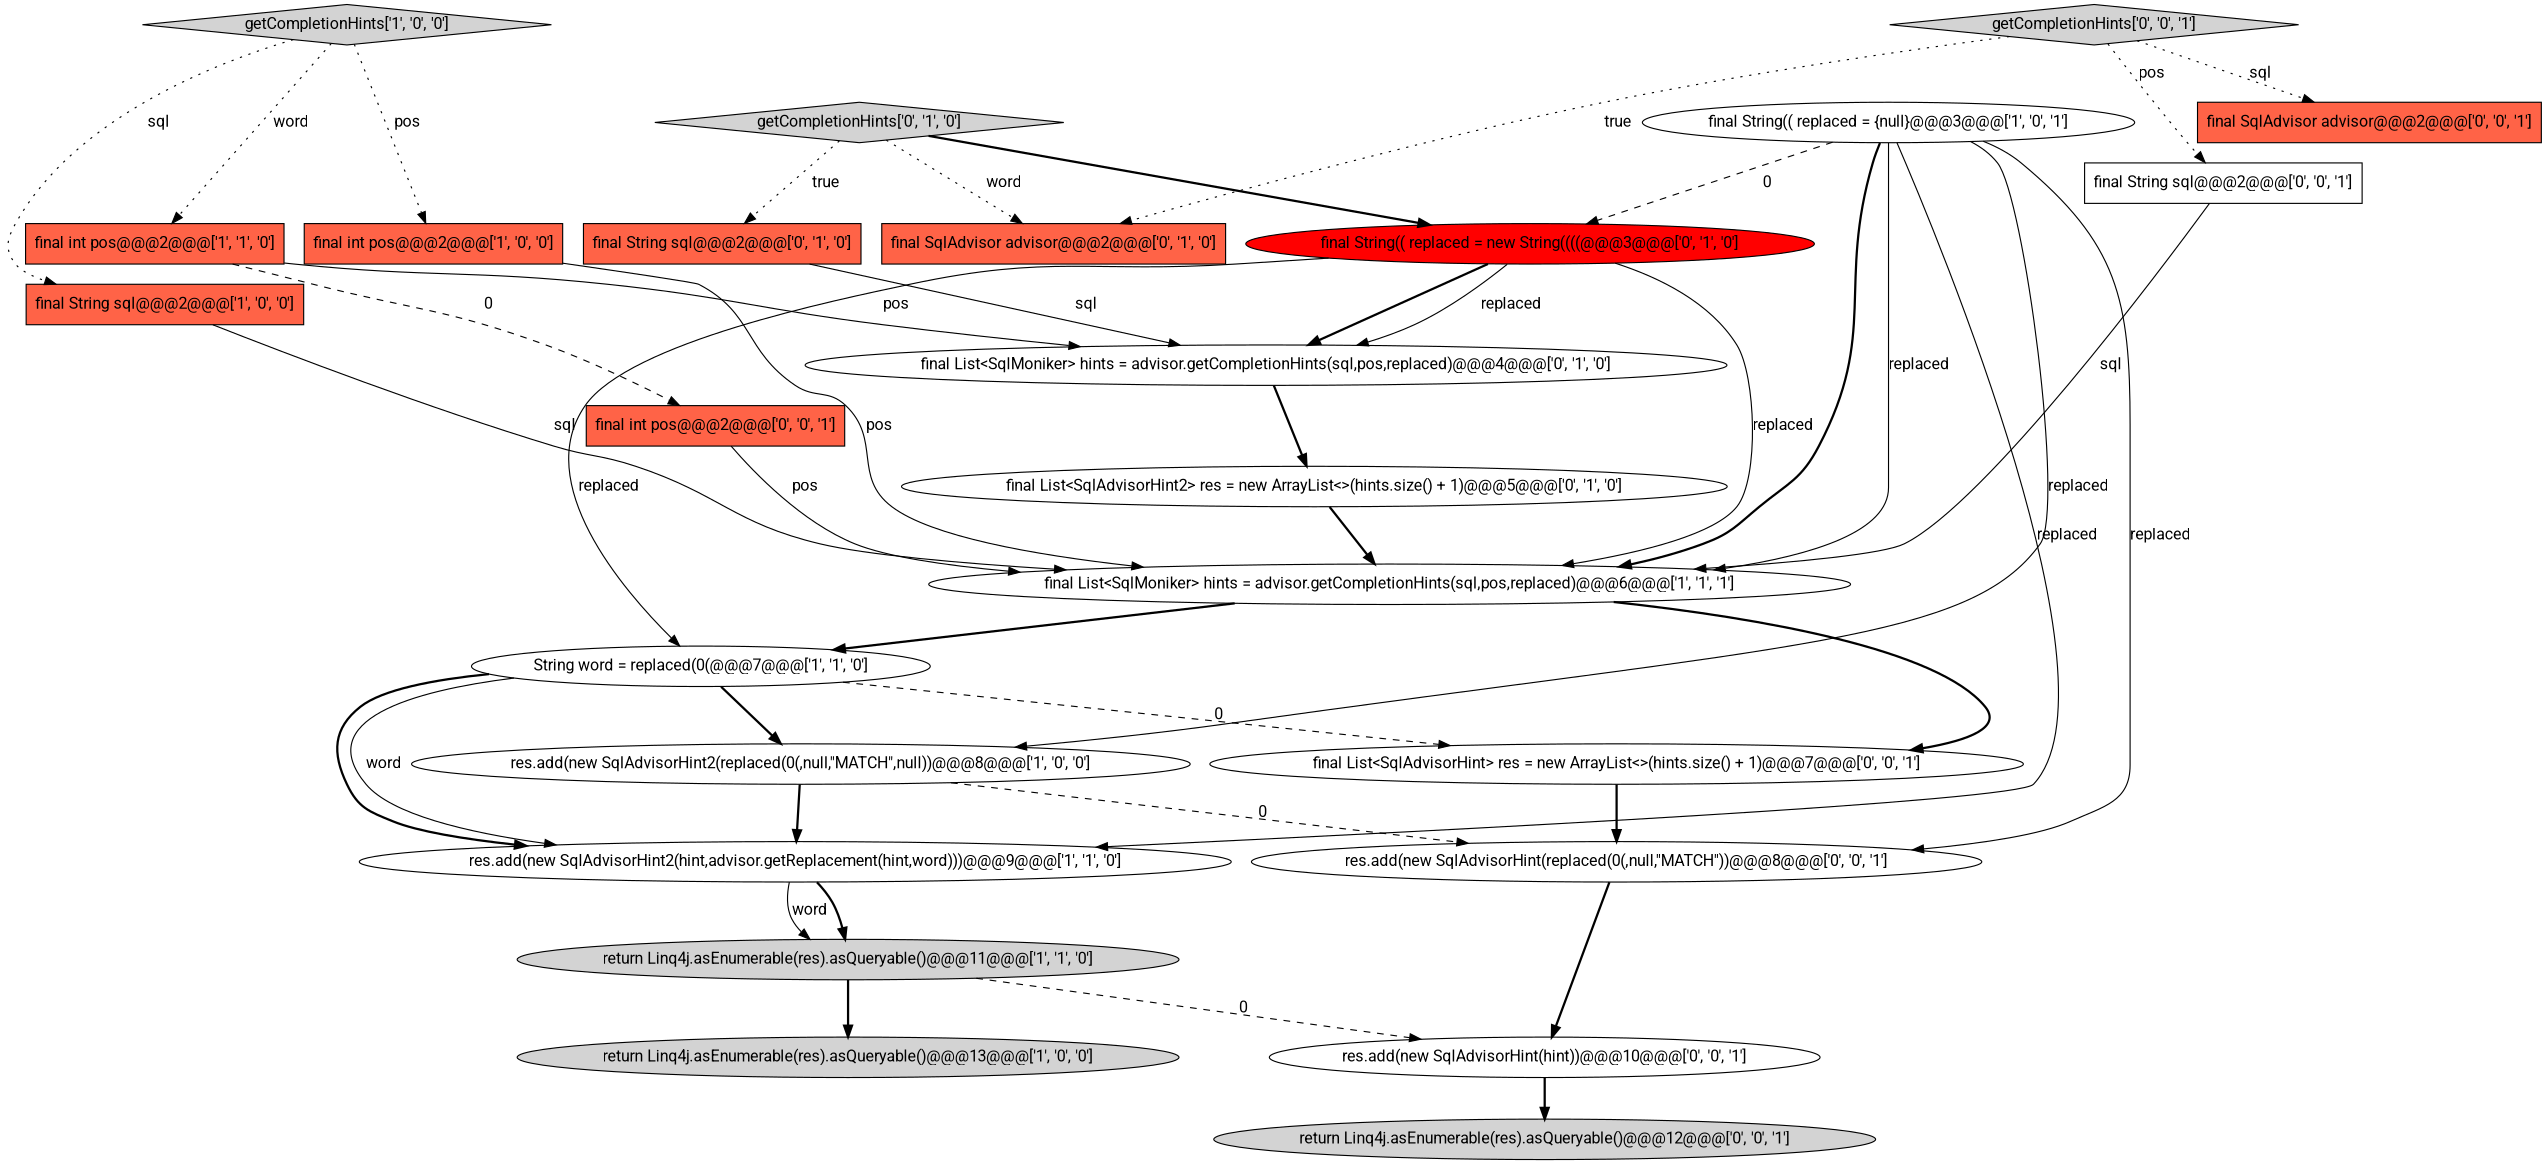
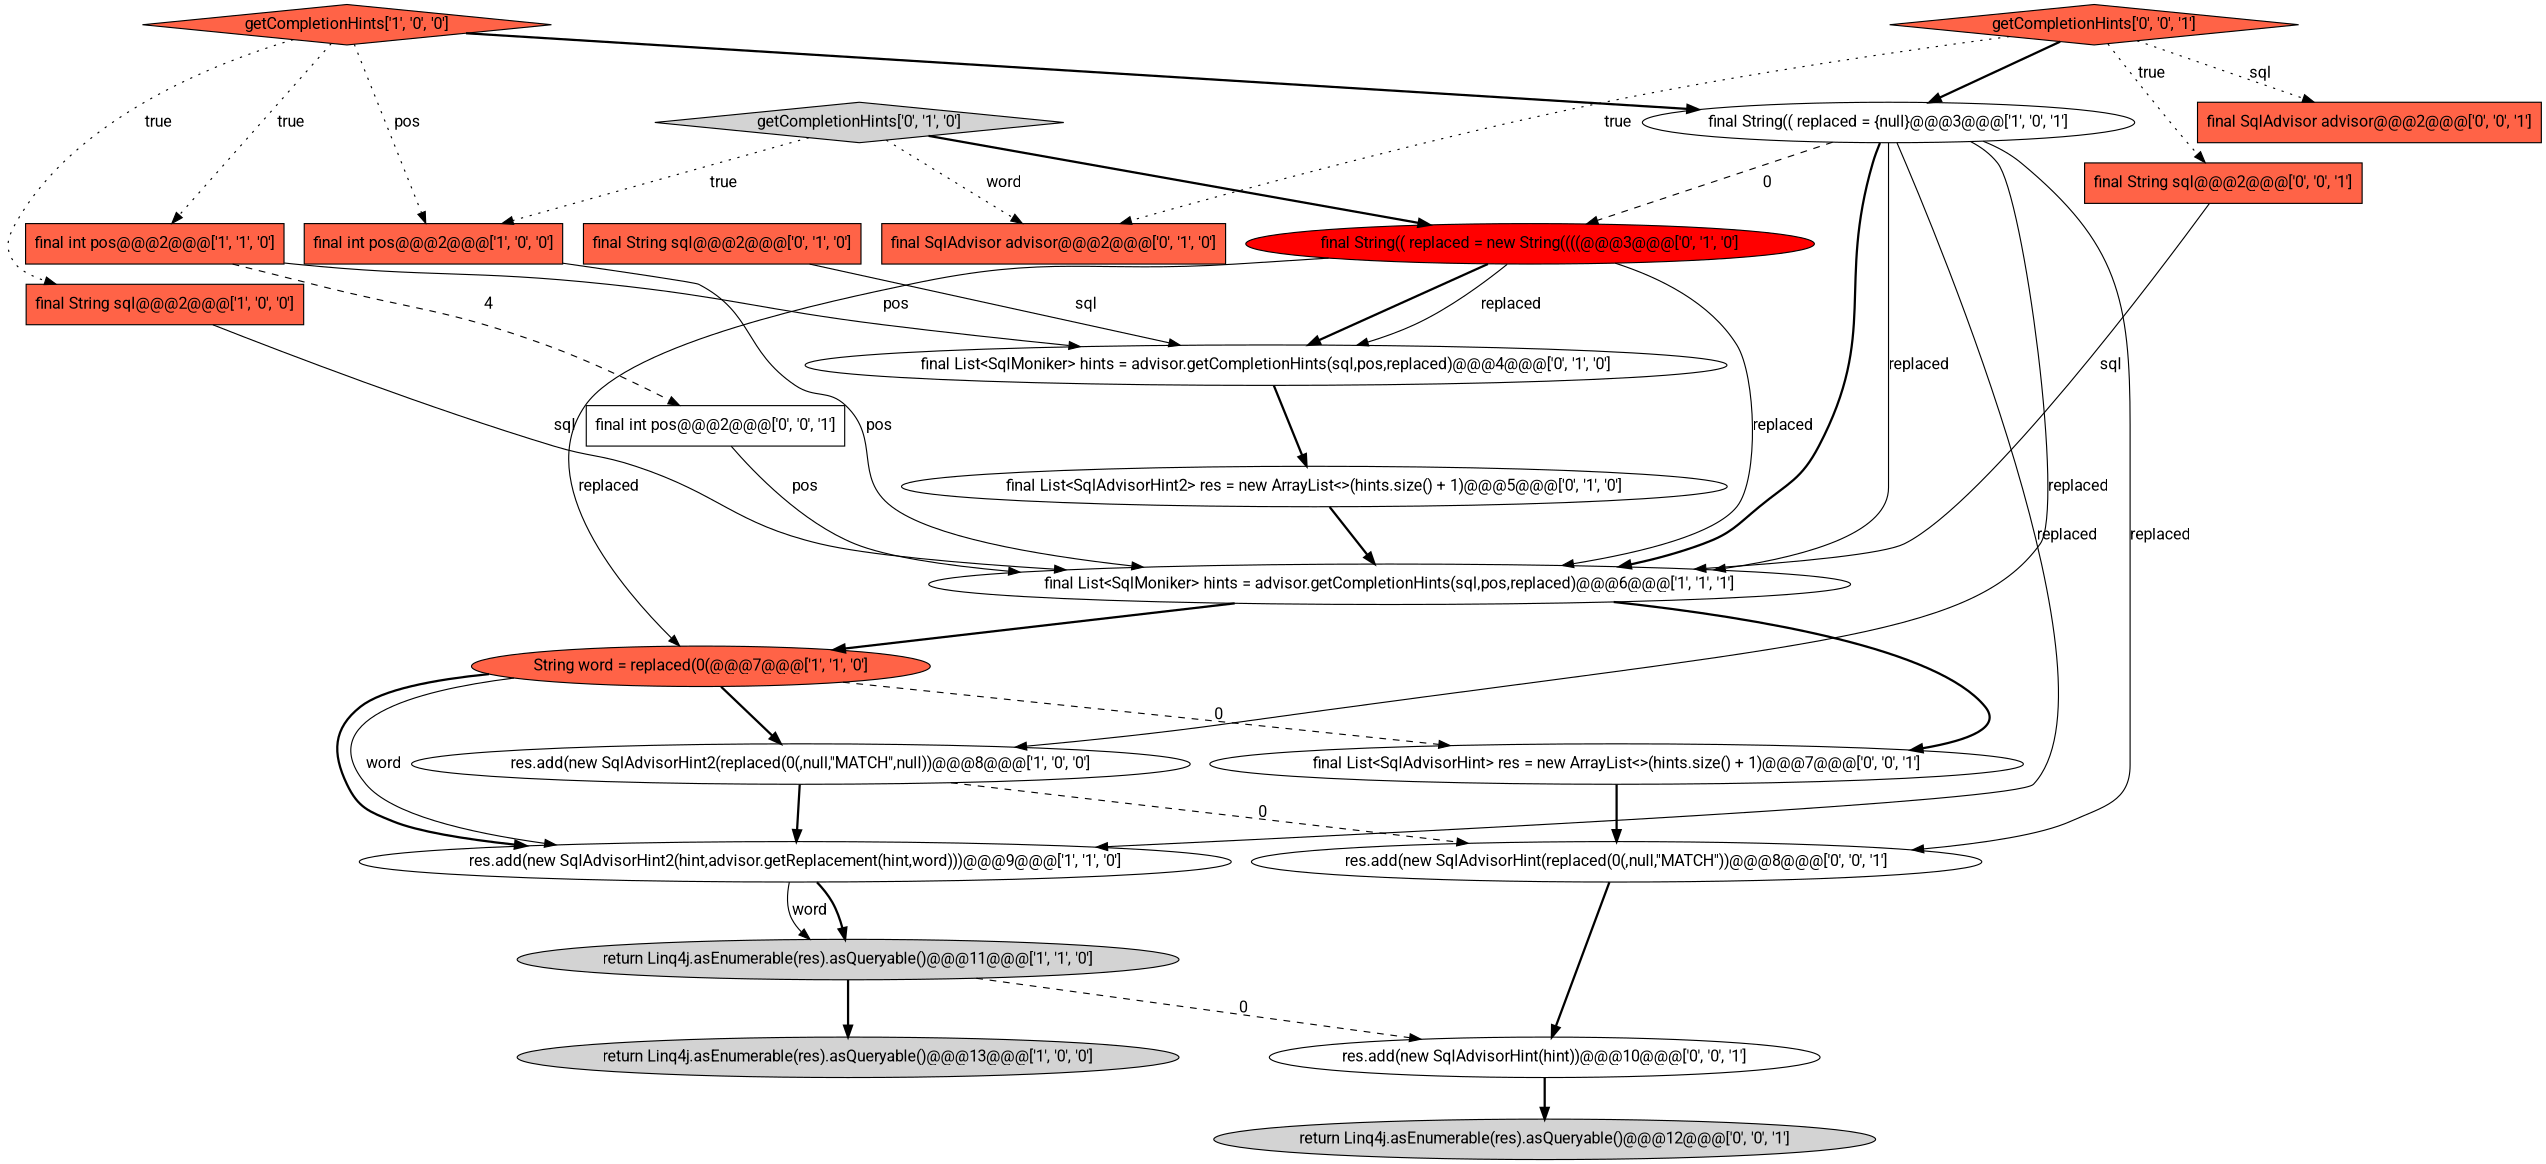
node "getCompletionHints['1', '0', '0']": fillcolor lightgray -> tomato
node "getCompletionHints['0', '0', '1']": fillcolor lightgray -> tomato
edge "getCompletionHints['0', '0', '1']" -> "final String(( replaced = {null}@@@3@@@['1', '0', '1']": added
edge "getCompletionHints['1', '0', '0']" -> "final String(( replaced = {null}@@@3@@@['1', '0', '1']": added
edge "getCompletionHints['0', '0', '1']" -> "final String sql@@@2@@@['0', '0', '1']": label "pos" -> "true"
edge "getCompletionHints['1', '0', '0']" -> "final String sql@@@2@@@['1', '0', '0']": label "sql" -> "true"
edge "getCompletionHints['1', '0', '0']" -> "final int pos@@@2@@@['1', '1', '0']": label "word" -> "true"
edge "getCompletionHints['0', '1', '0']" -> "final String sql@@@2@@@['0', '1', '0']": now "getCompletionHints['0', '1', '0']" -> "final int pos@@@2@@@['1', '0', '0']"
node "final String sql@@@2@@@['0', '0', '1']": fillcolor white -> tomato
edge "final int pos@@@2@@@['1', '1', '0']" -> "final int pos@@@2@@@['0', '0', '1']": label "0" -> "4"
node "final int pos@@@2@@@['0', '0', '1']": fillcolor tomato -> white
node "String word = replaced(0(@@@7@@@['1', '1', '0']": fillcolor white -> tomato
